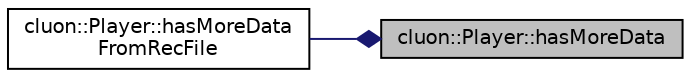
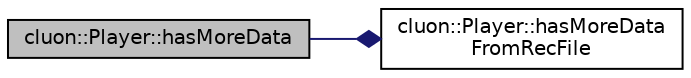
edge "cluon::Player::hasMoreData FromRecFile" -> "cluon::Player::hasMoreData": reversed
